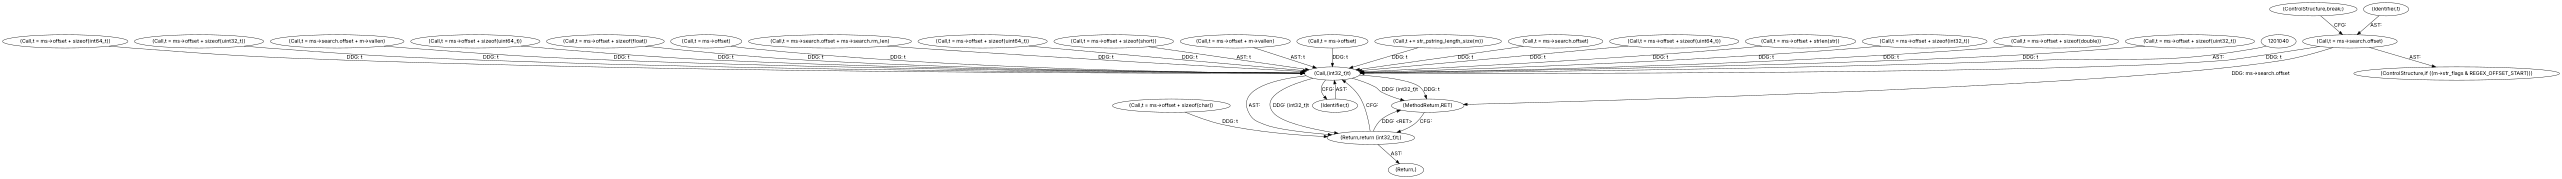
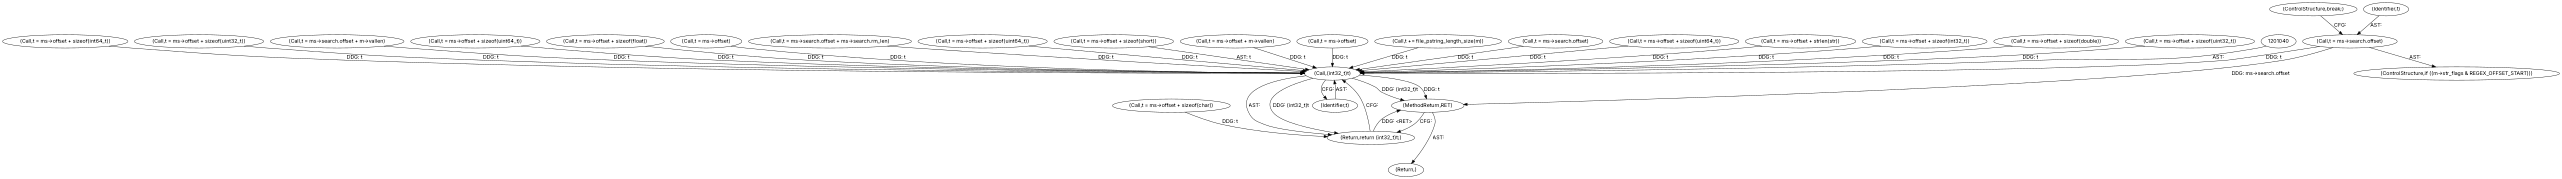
node "(Call,t += str_pstring_length_size(m))": label "(Call,t += str_pstring_length_size(m))" -> "(Call,t += file_pstring_length_size(m))"
edge "(Call,t = ms->offset + m->vallen)" -> "(Call,(int32_t)t)": label "AST: t" -> "DDG: t"
edge "(Return,return (int32_t)t;)" -> "(Return,)": now "(MethodReturn,RET)" -> "(Return,)"
